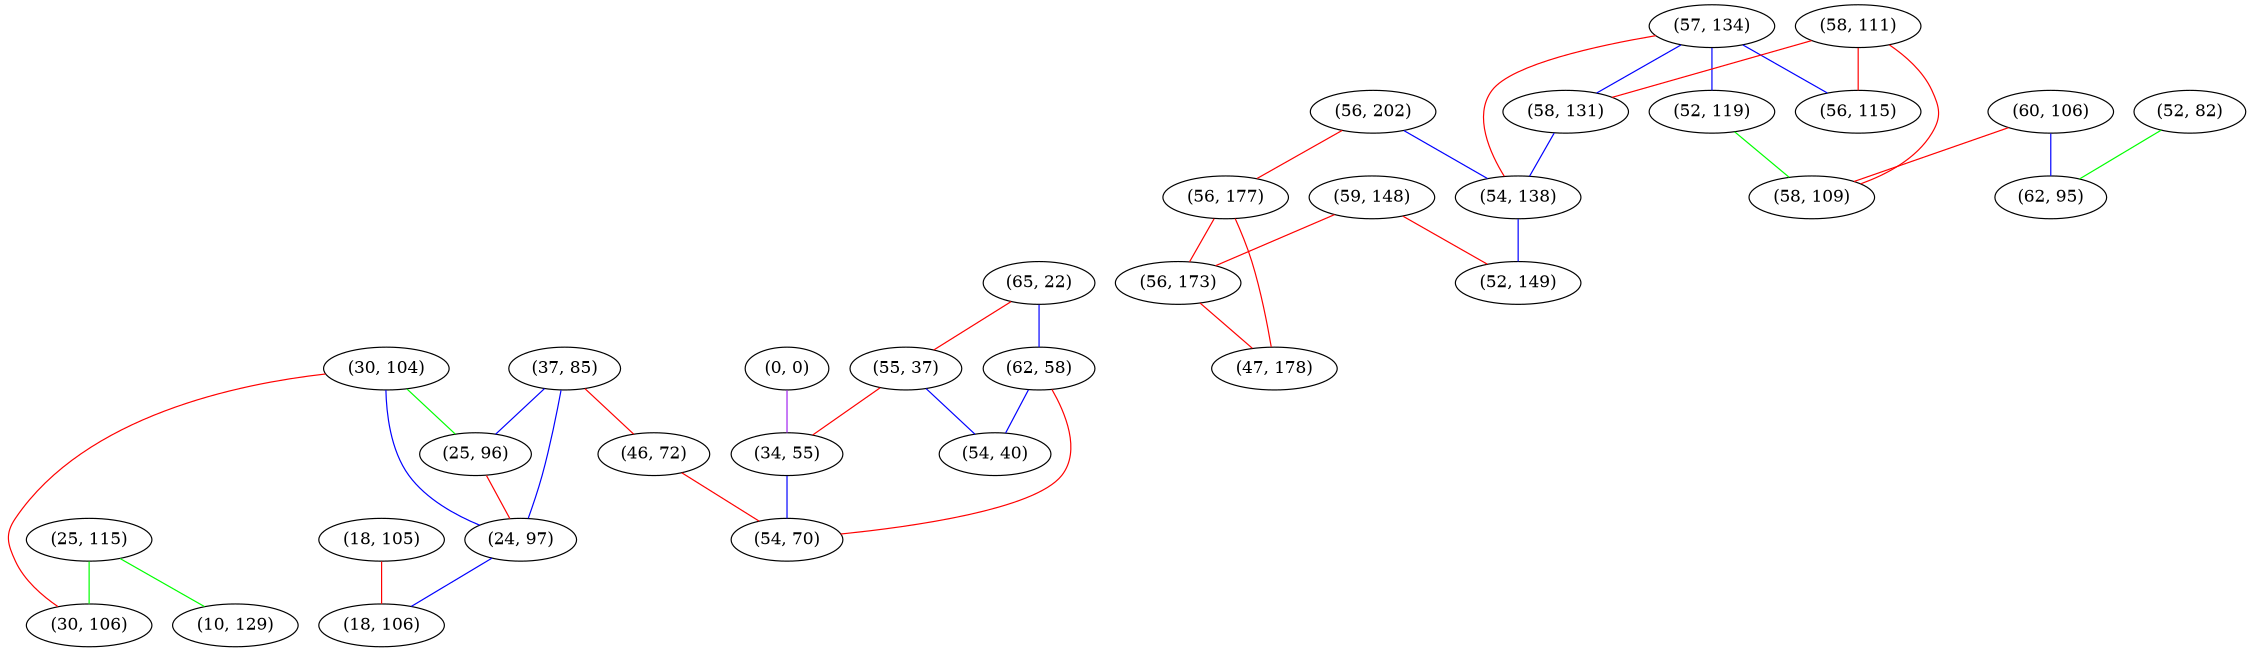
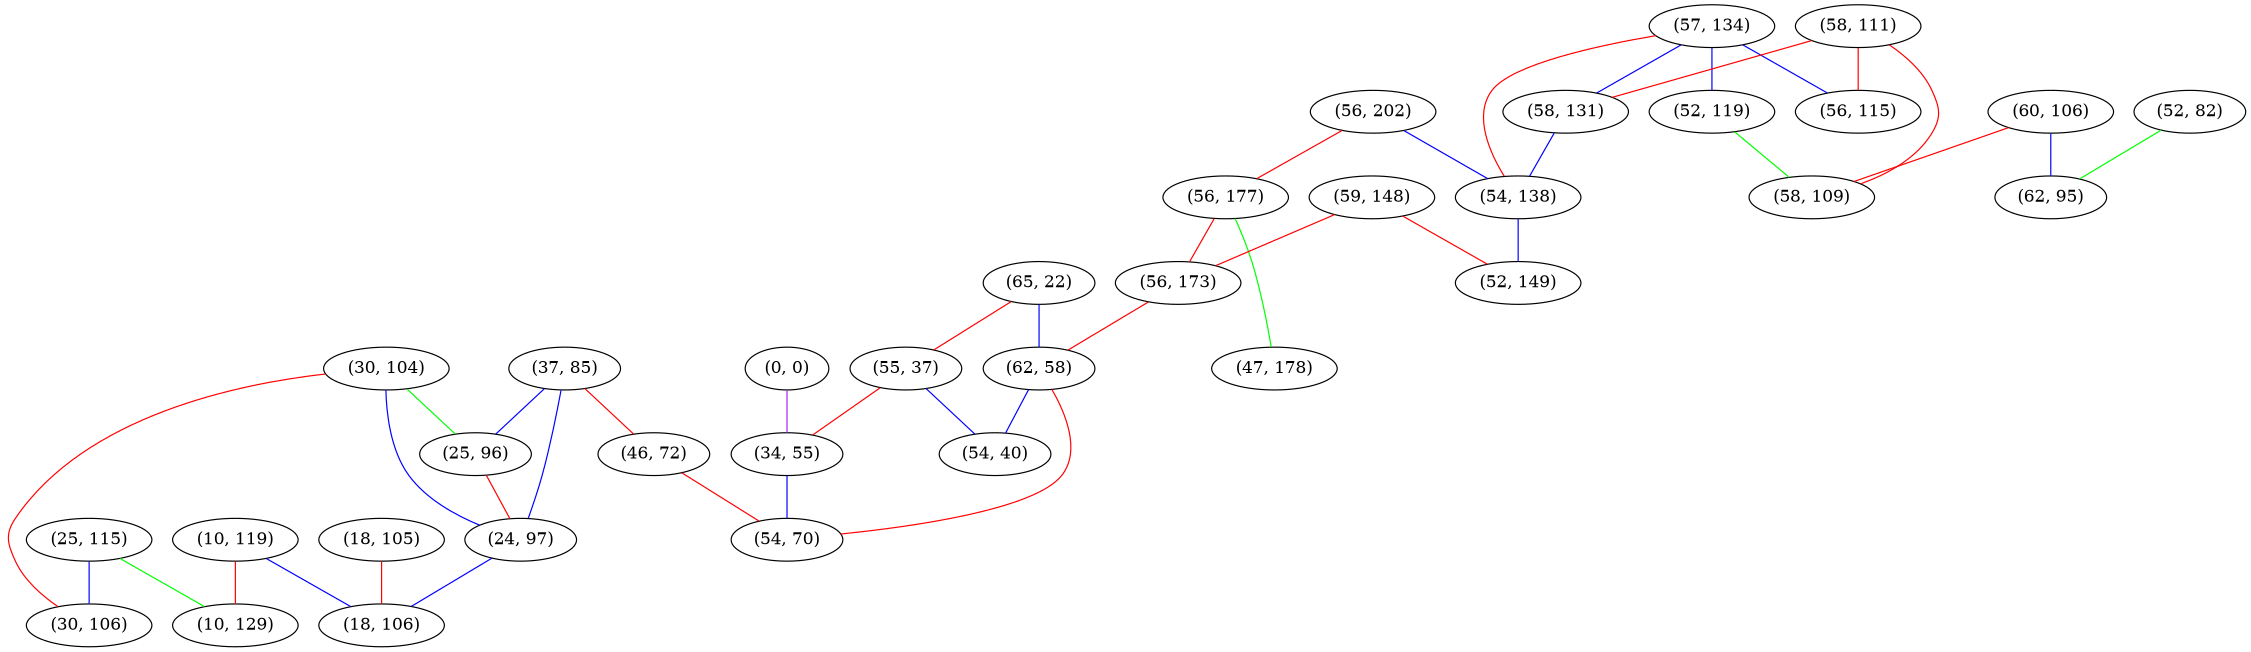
edge "(56, 177)" -- "(47, 178)": color red -> green
edge "(56, 173)" -- "(47, 178)": now "(56, 173)" -- "(62, 58)"
node "(10, 119)": added
edge "(25, 115)" -- "(30, 106)": color green -> blue
